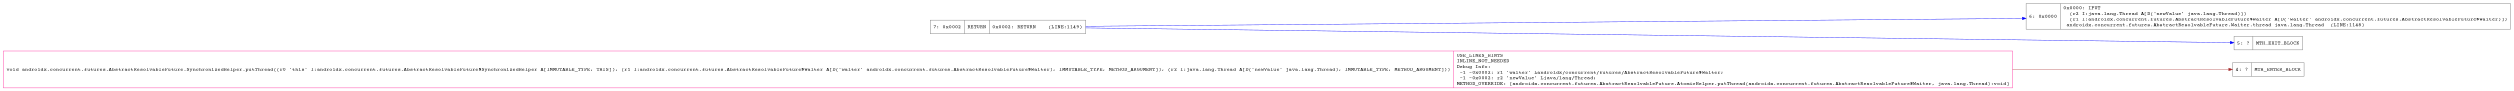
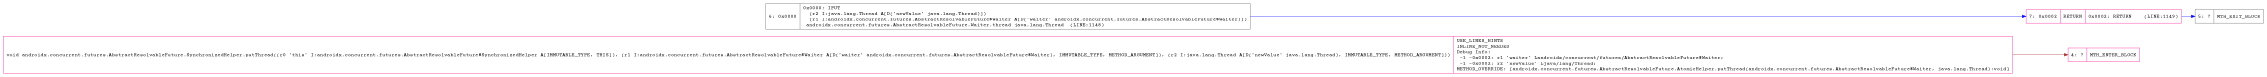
edge "7: 0x0002" -> "6: 0x0000": reversed
node "7: 0x0002": color gray40 -> deeppink
node "4: ?": color gray40 -> deeppink
